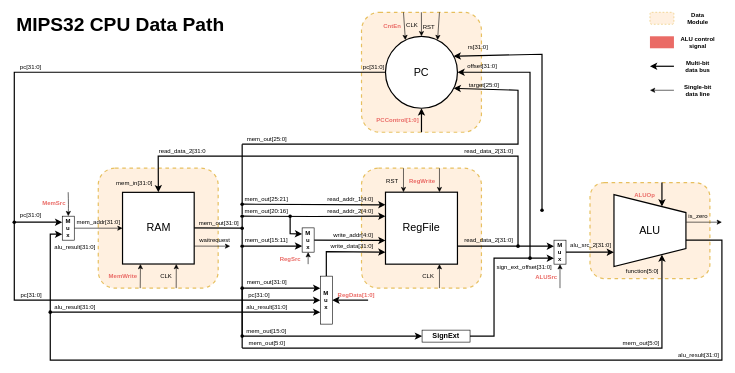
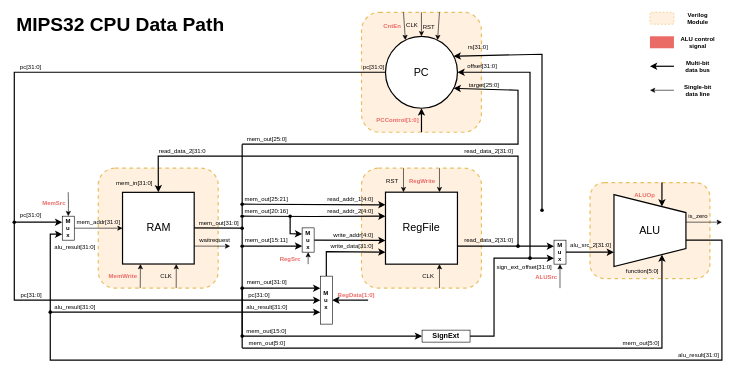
node "Data Module": label "Data Module" -> "Verilog Module"
